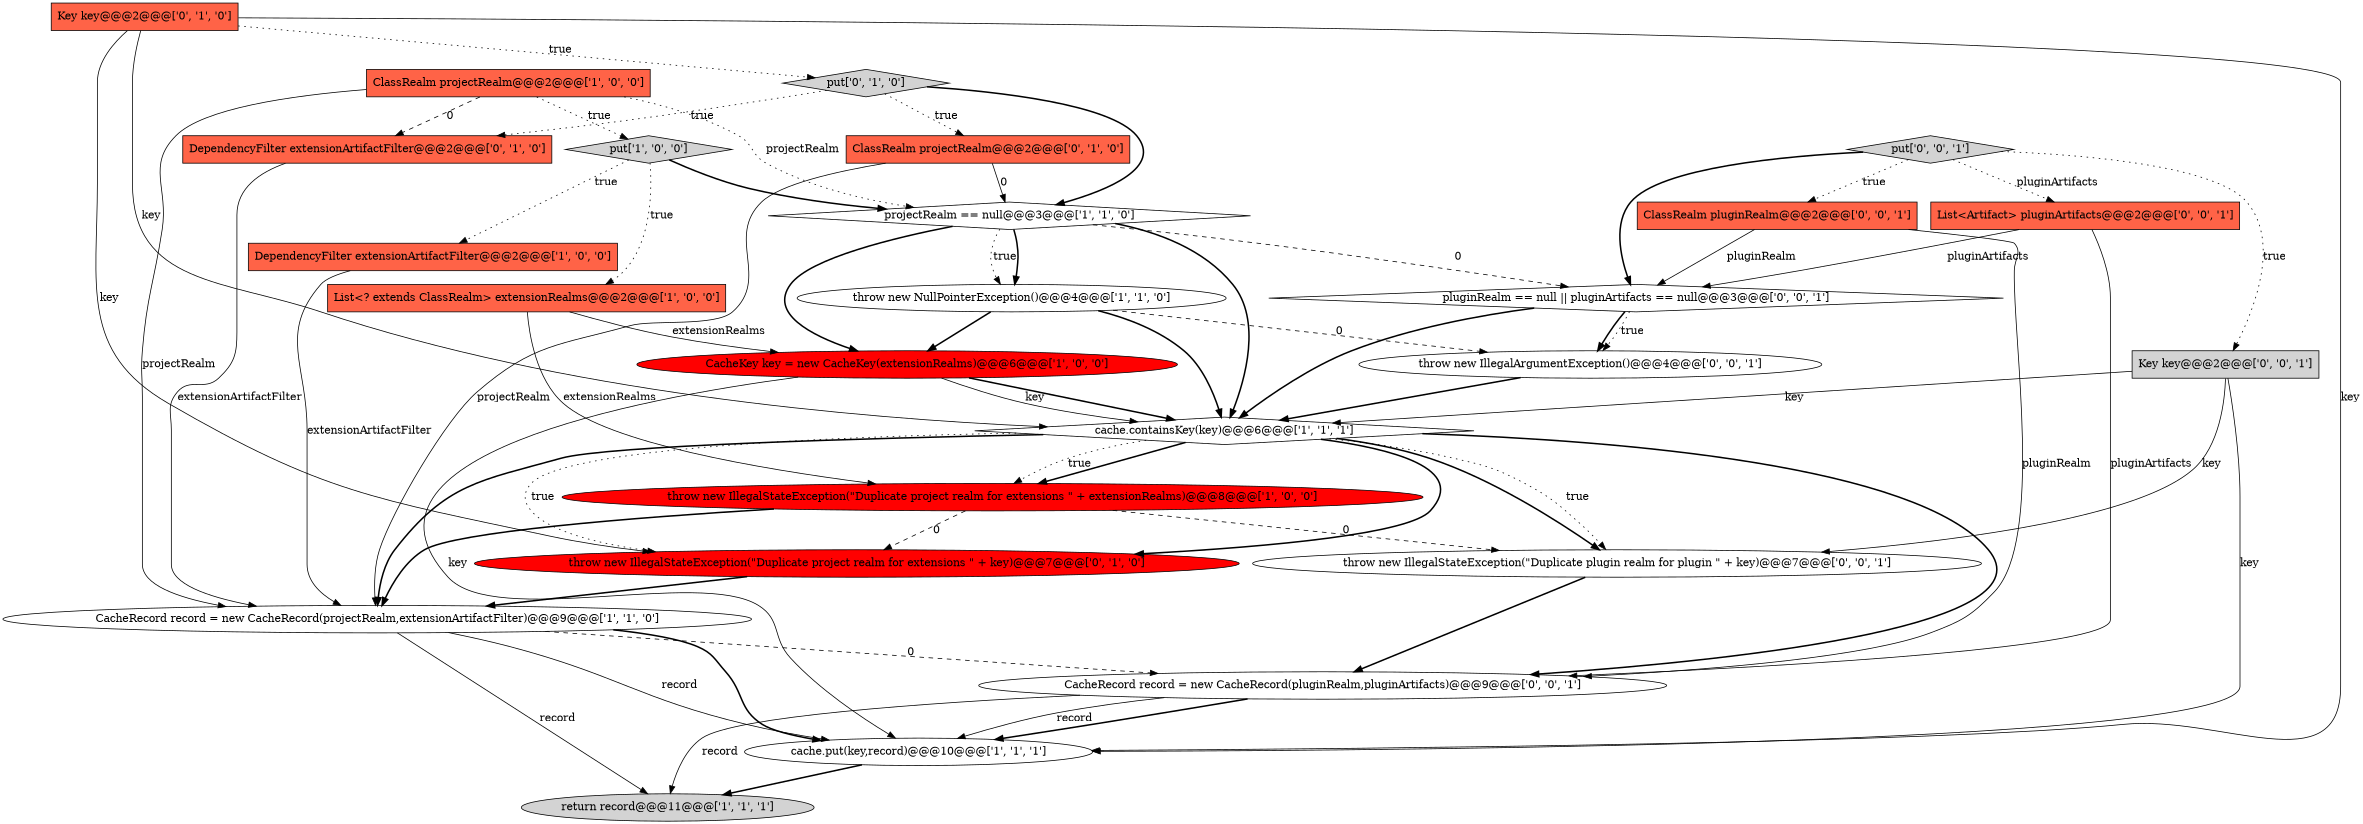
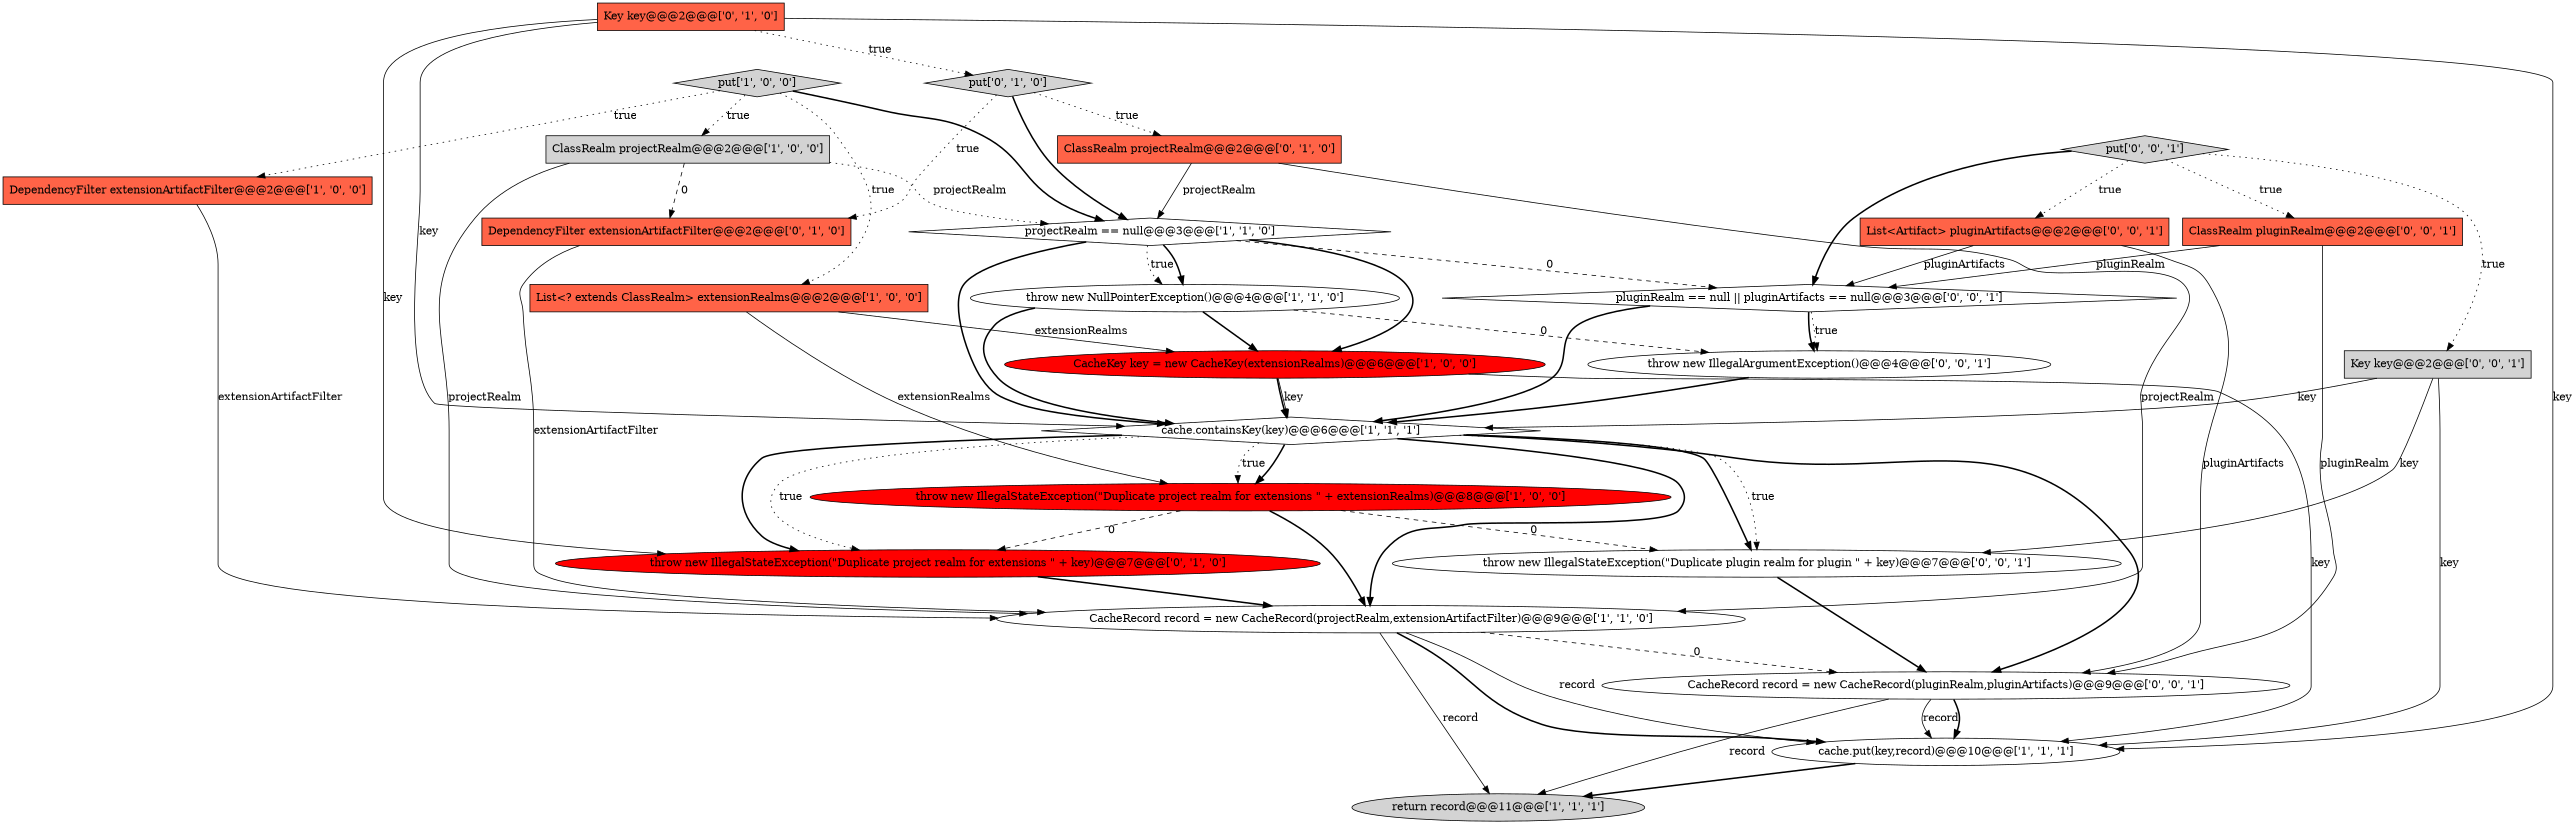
node "ClassRealm projectRealm@@@2@@@['1', '0', '0']": fillcolor tomato -> lightgray
edge "ClassRealm projectRealm@@@2@@@['1', '0', '0']" -> "put['1', '0', '0']": reversed
edge "ClassRealm projectRealm@@@2@@@['0', '1', '0']" -> "projectRealm == null@@@3@@@['1', '1', '0']": label "0" -> "projectRealm"
edge "put['0', '0', '1']" -> "List<Artifact> pluginArtifacts@@@2@@@['0', '0', '1']": label "pluginArtifacts" -> "true"
